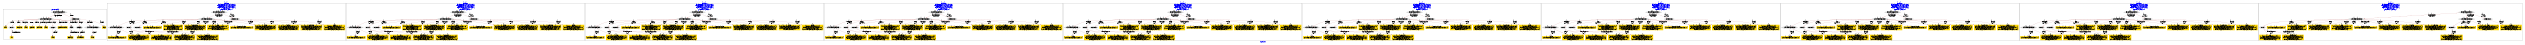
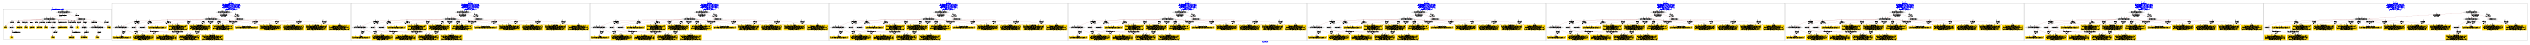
cluster "1-correct model": label "1-correct model" -> "1-nameOfThePerson model"
node "id": added
